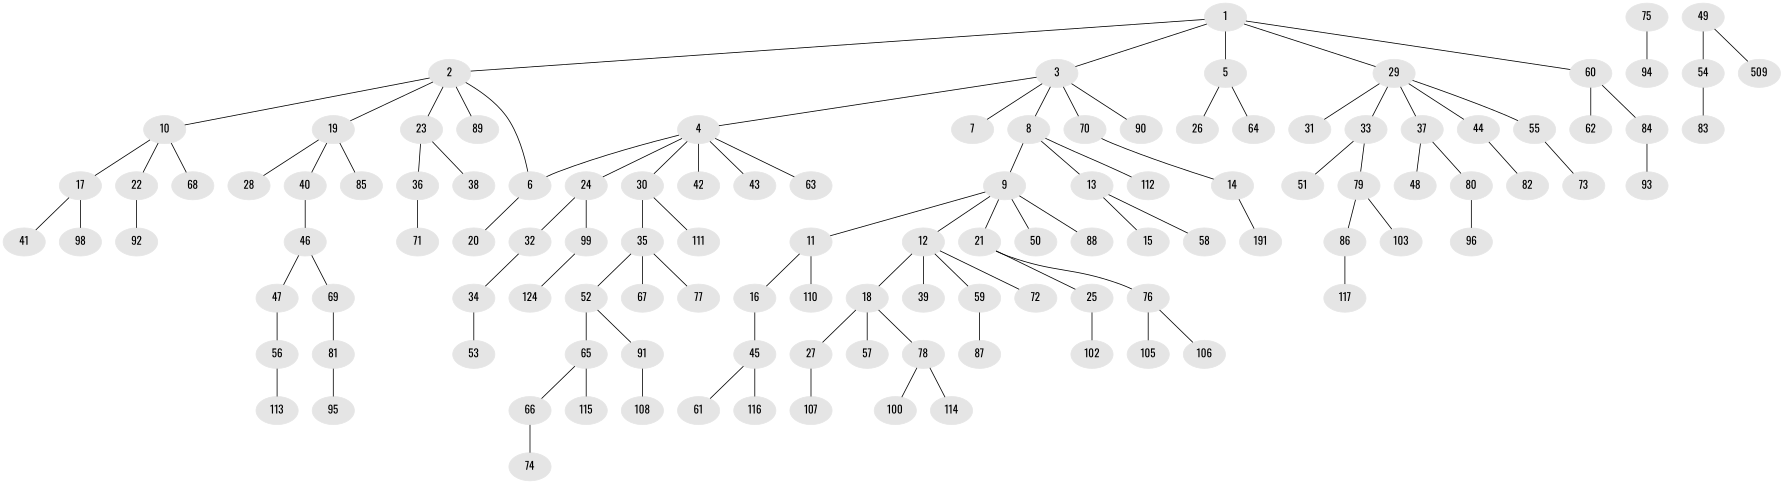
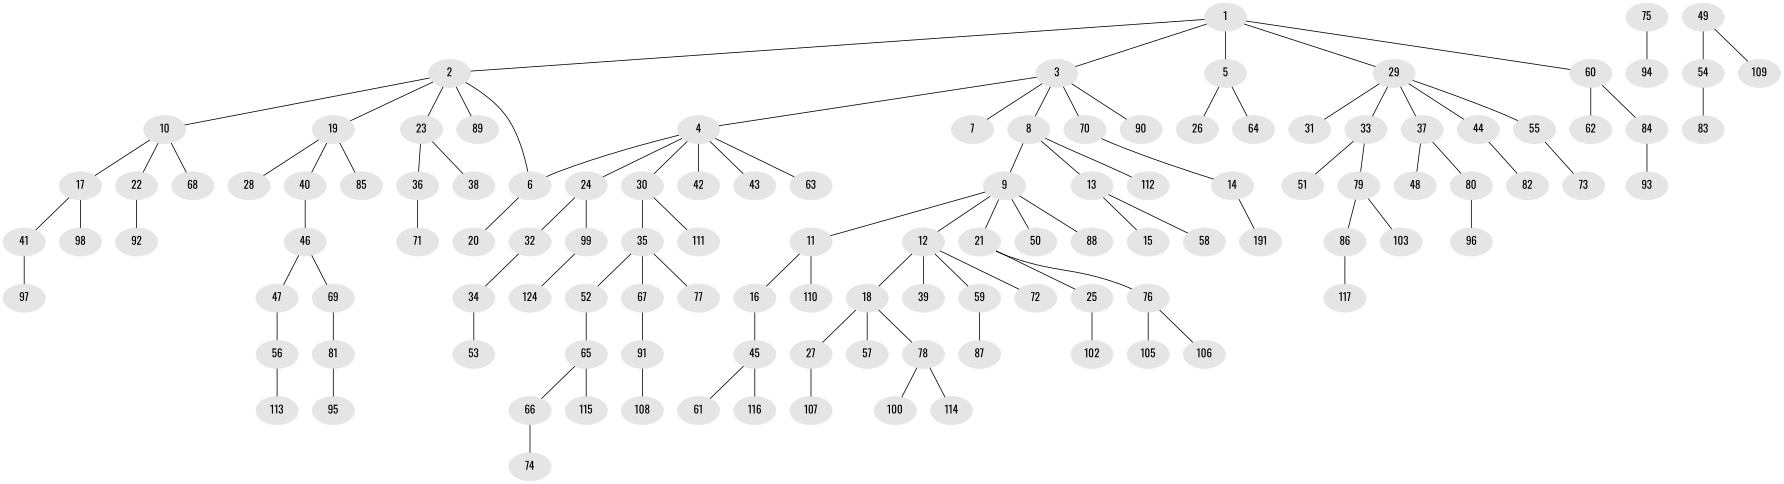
node "509": label "509" -> "109"
node "97": added
edge "52" -- "91": now "67" -- "91"
